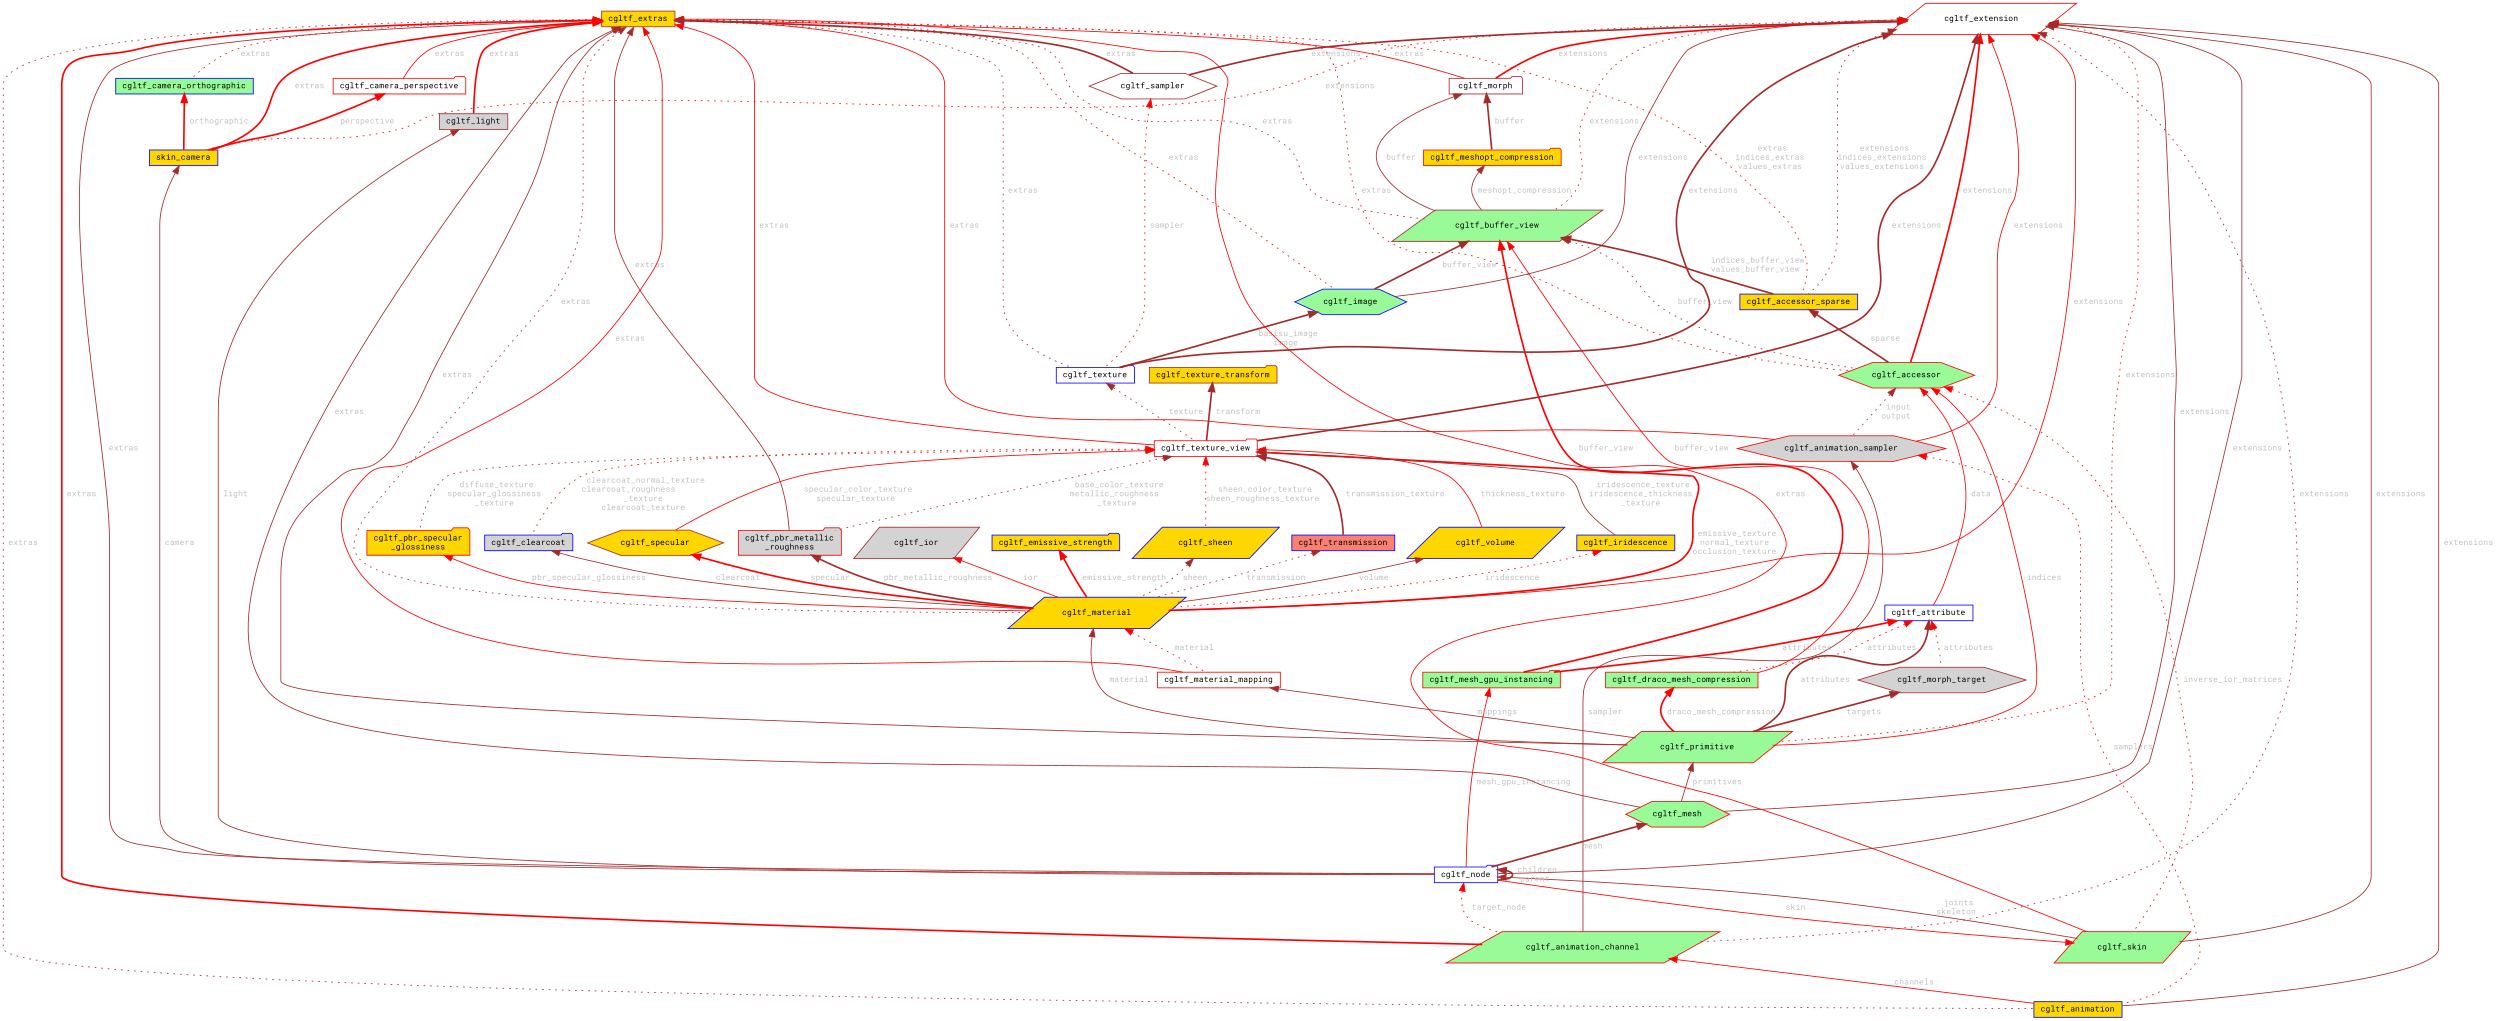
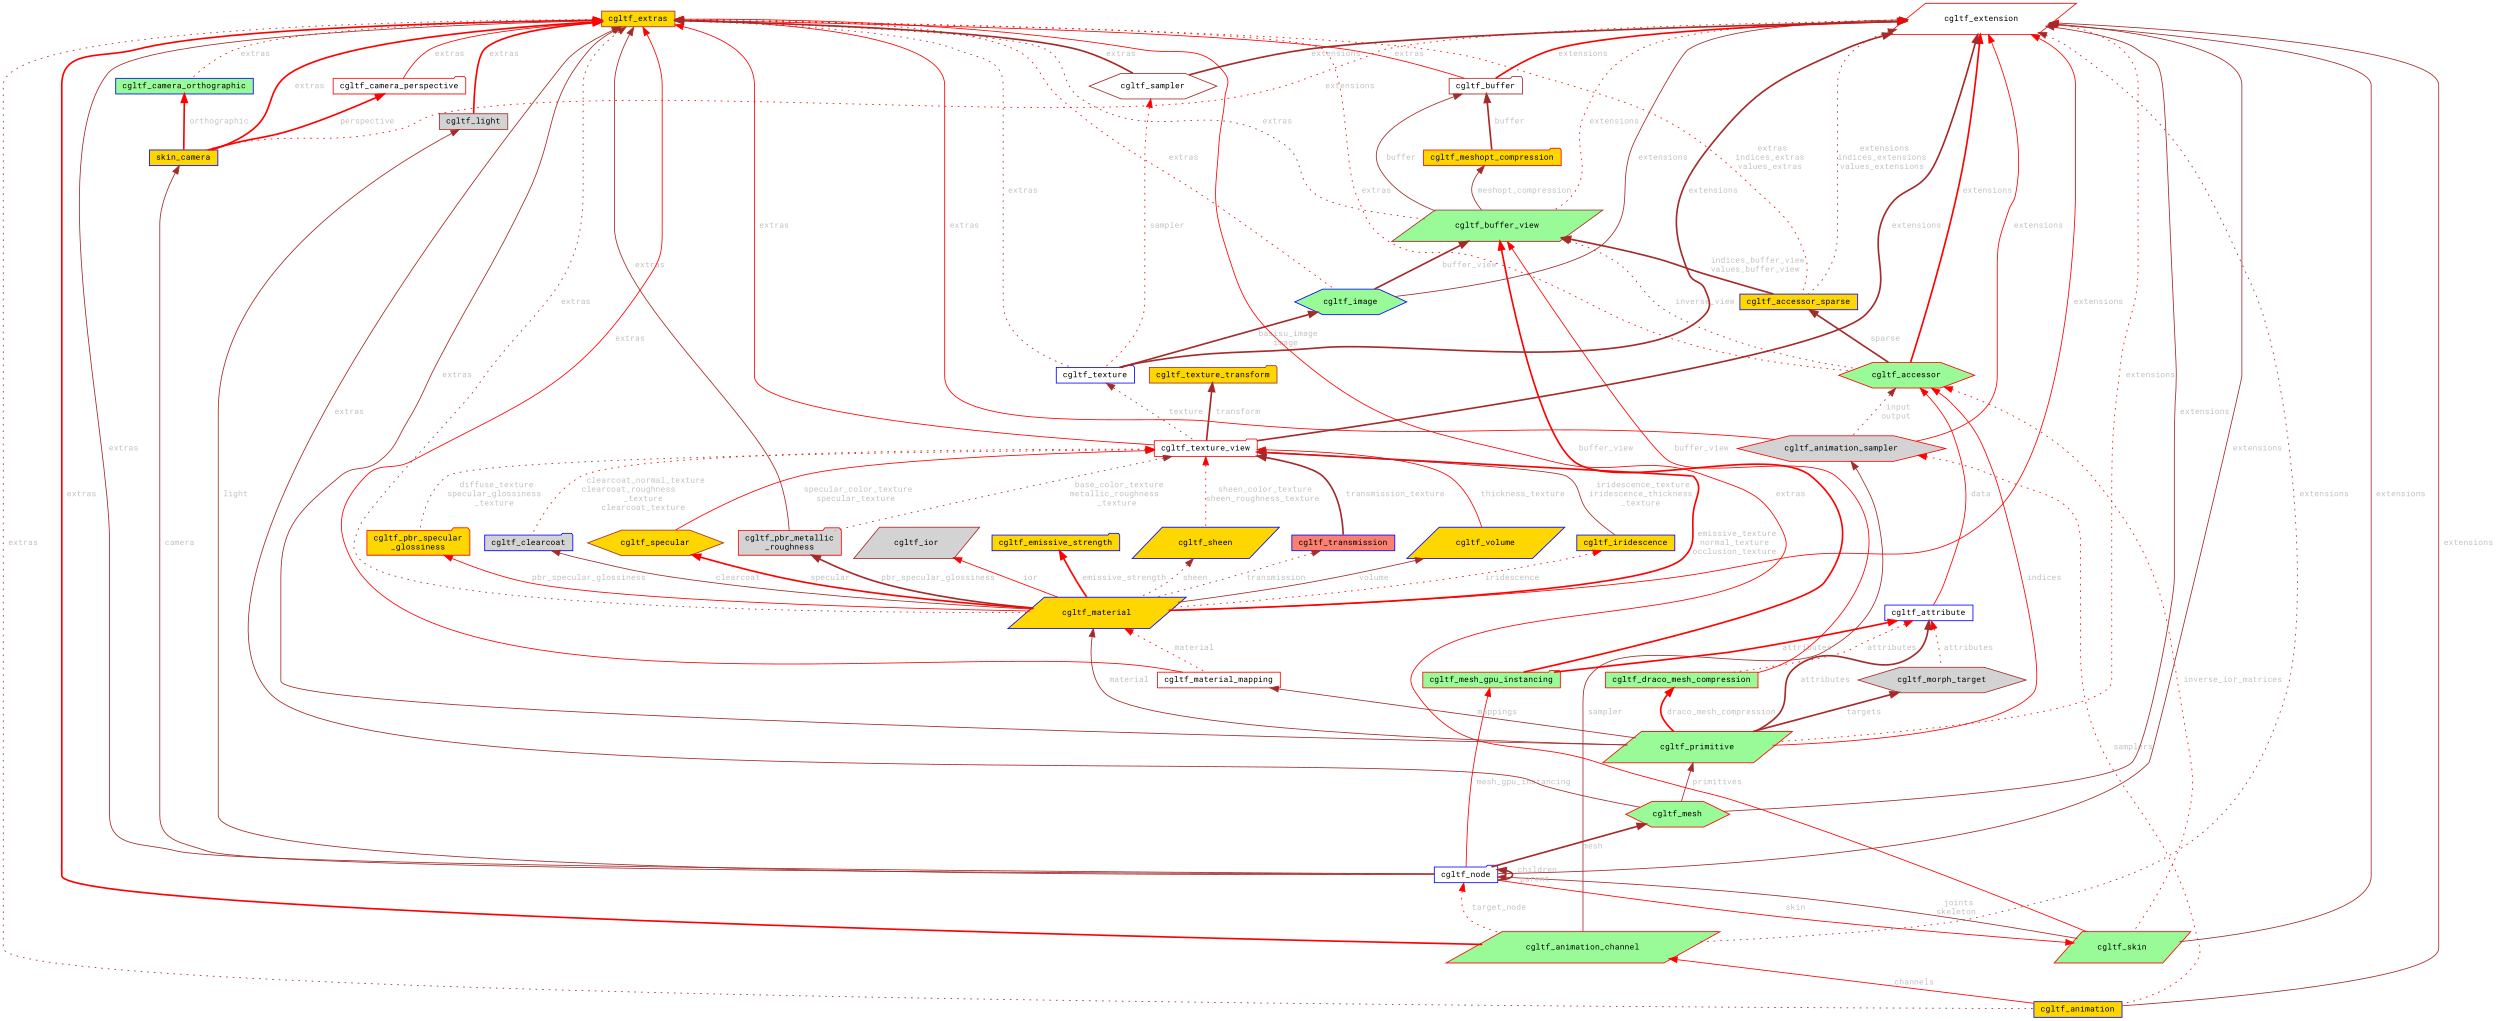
node "cgltf_morph": label "cgltf_morph" -> "cgltf_buffer"
edge "cgltf_accessor" -> "cgltf_buffer_view": label " buffer_view" -> " inverse_view"
edge "cgltf_material" -> "cgltf_pbr_metallic _roughness": label " pbr_metallic_roughness" -> " pbr_specular_glossiness"
